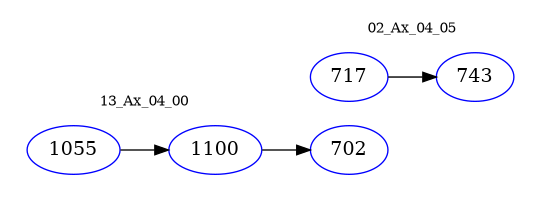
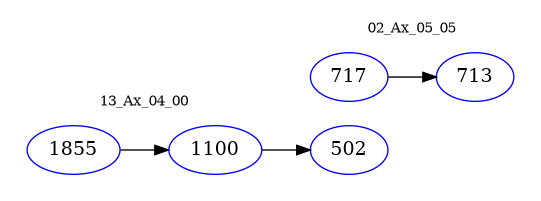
cluster "02_Ax_04_05": label "02_Ax_04_05" -> "02_Ax_05_05"
node "743": label "743" -> "713"
node "1055": label "1055" -> "1855"
node "702": label "702" -> "502"
